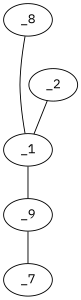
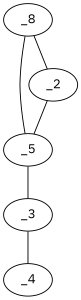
edge "_8" -- "_2": added
node "_1": label "_1" -> "_5"
node "_9": label "_9" -> "_3"
node "_7": label "_7" -> "_4"
